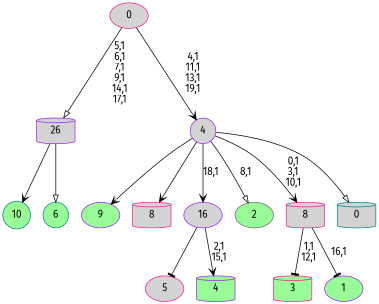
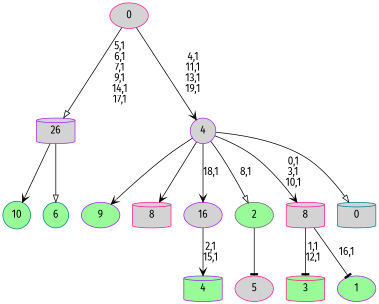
edge "16" -> "5": now "2" -> "5"
